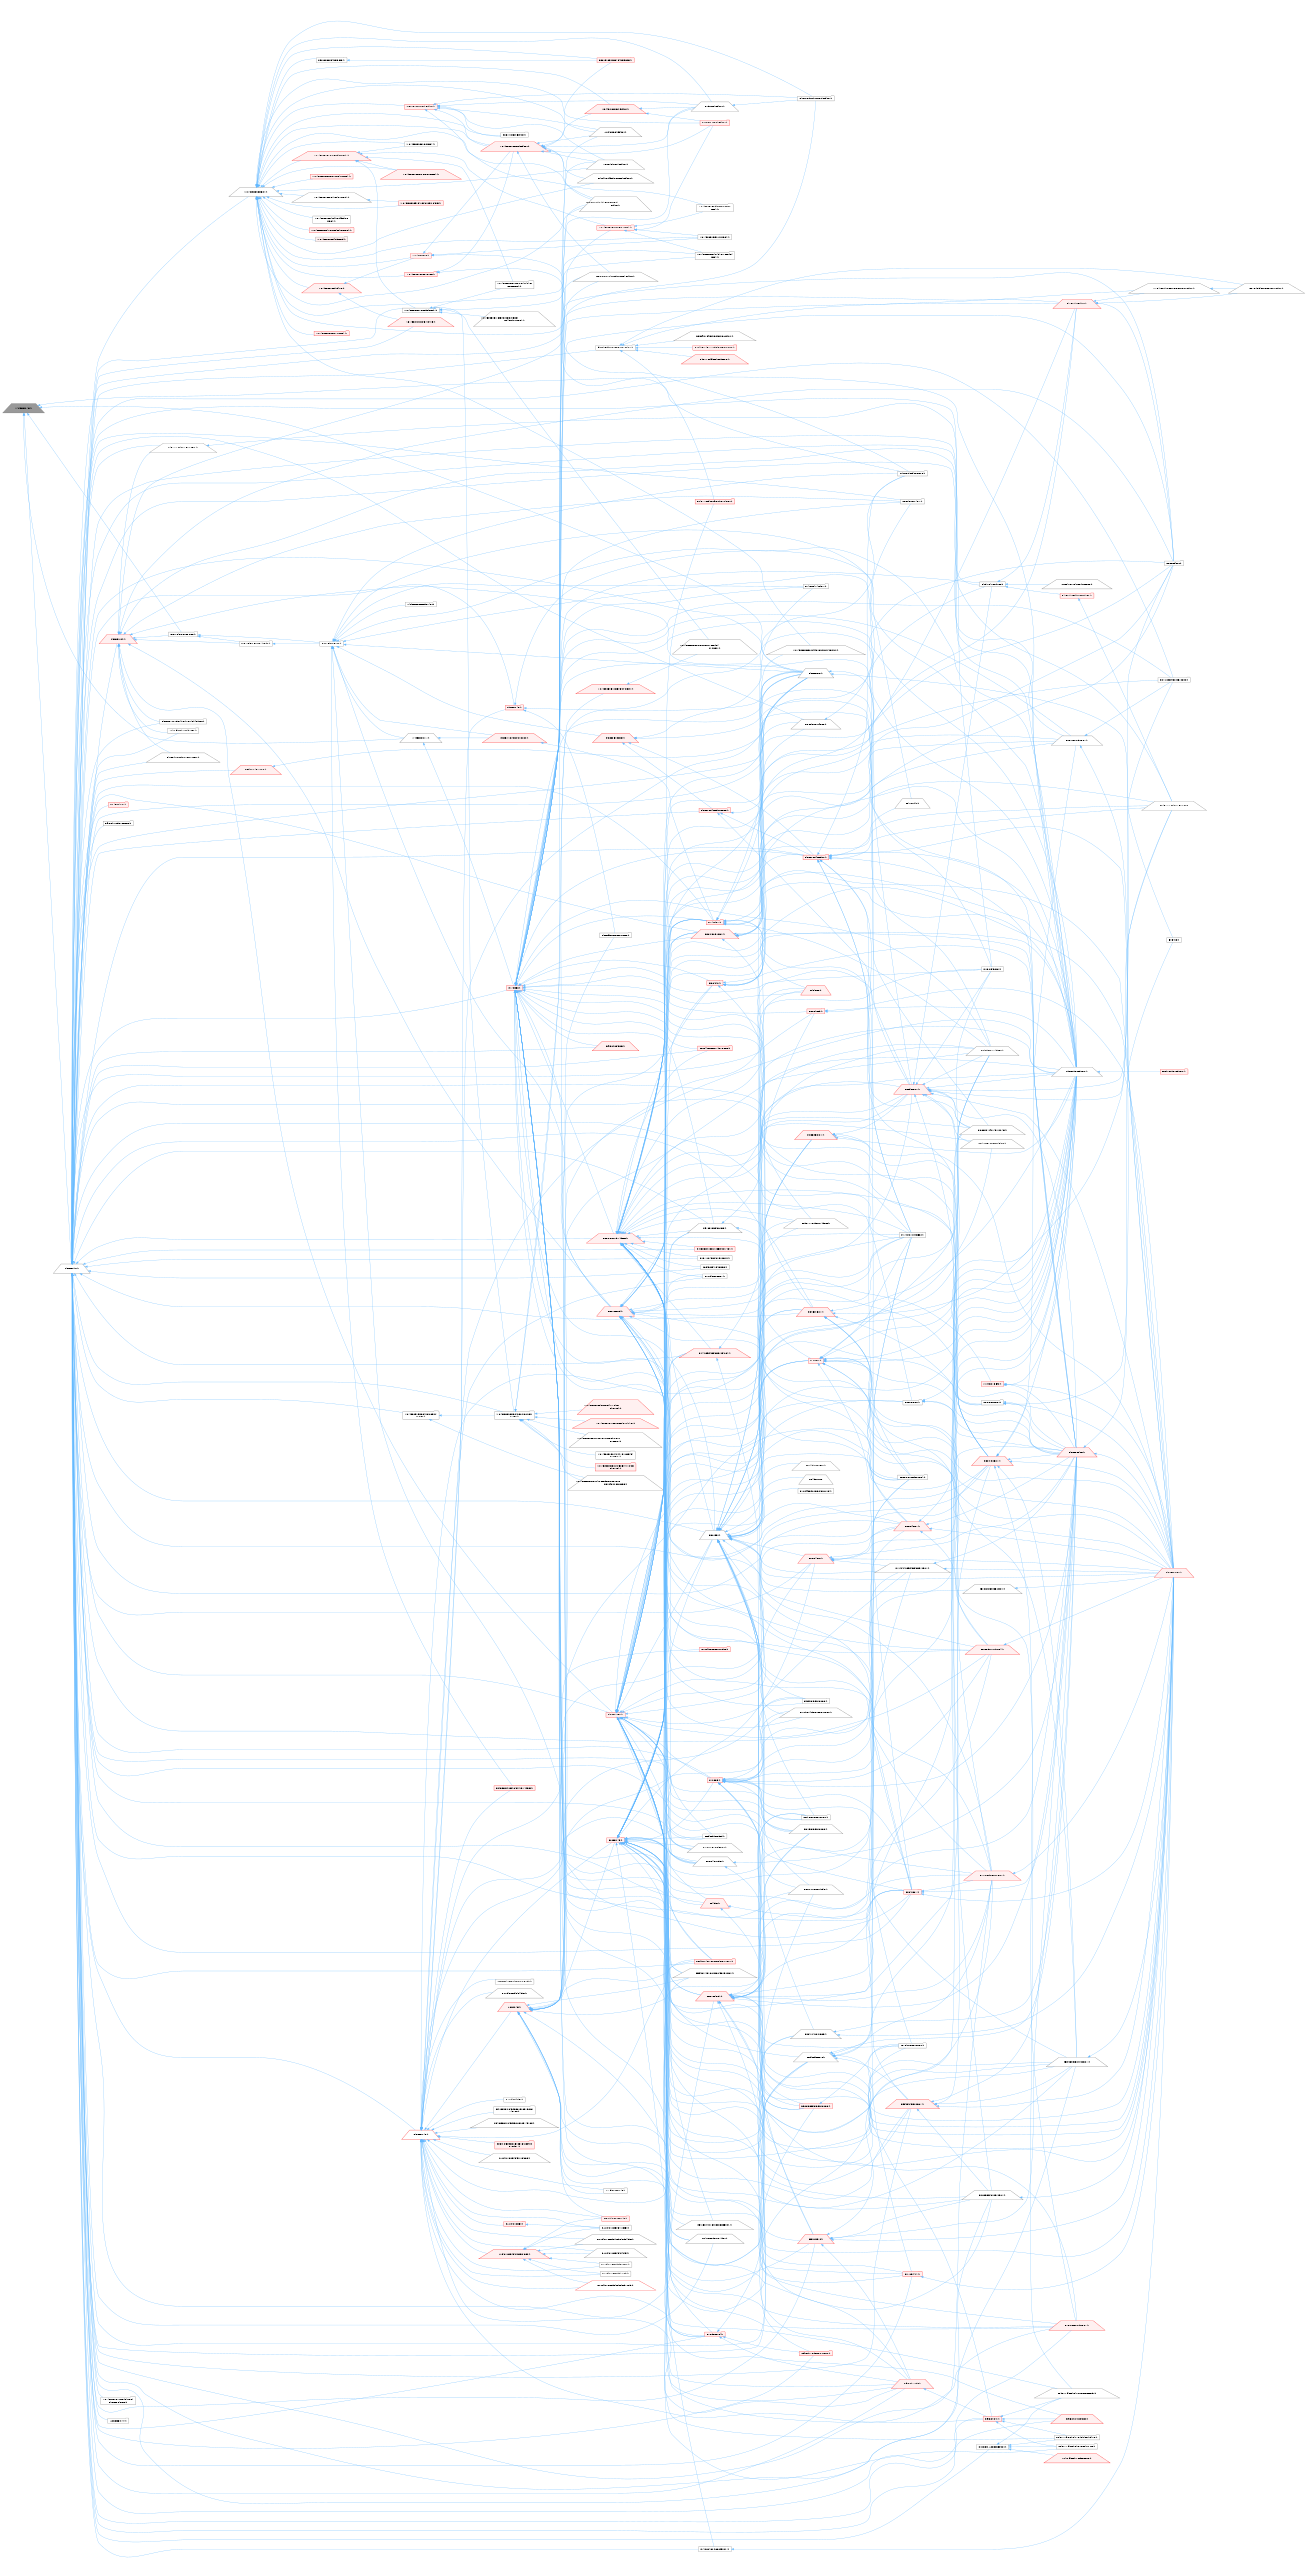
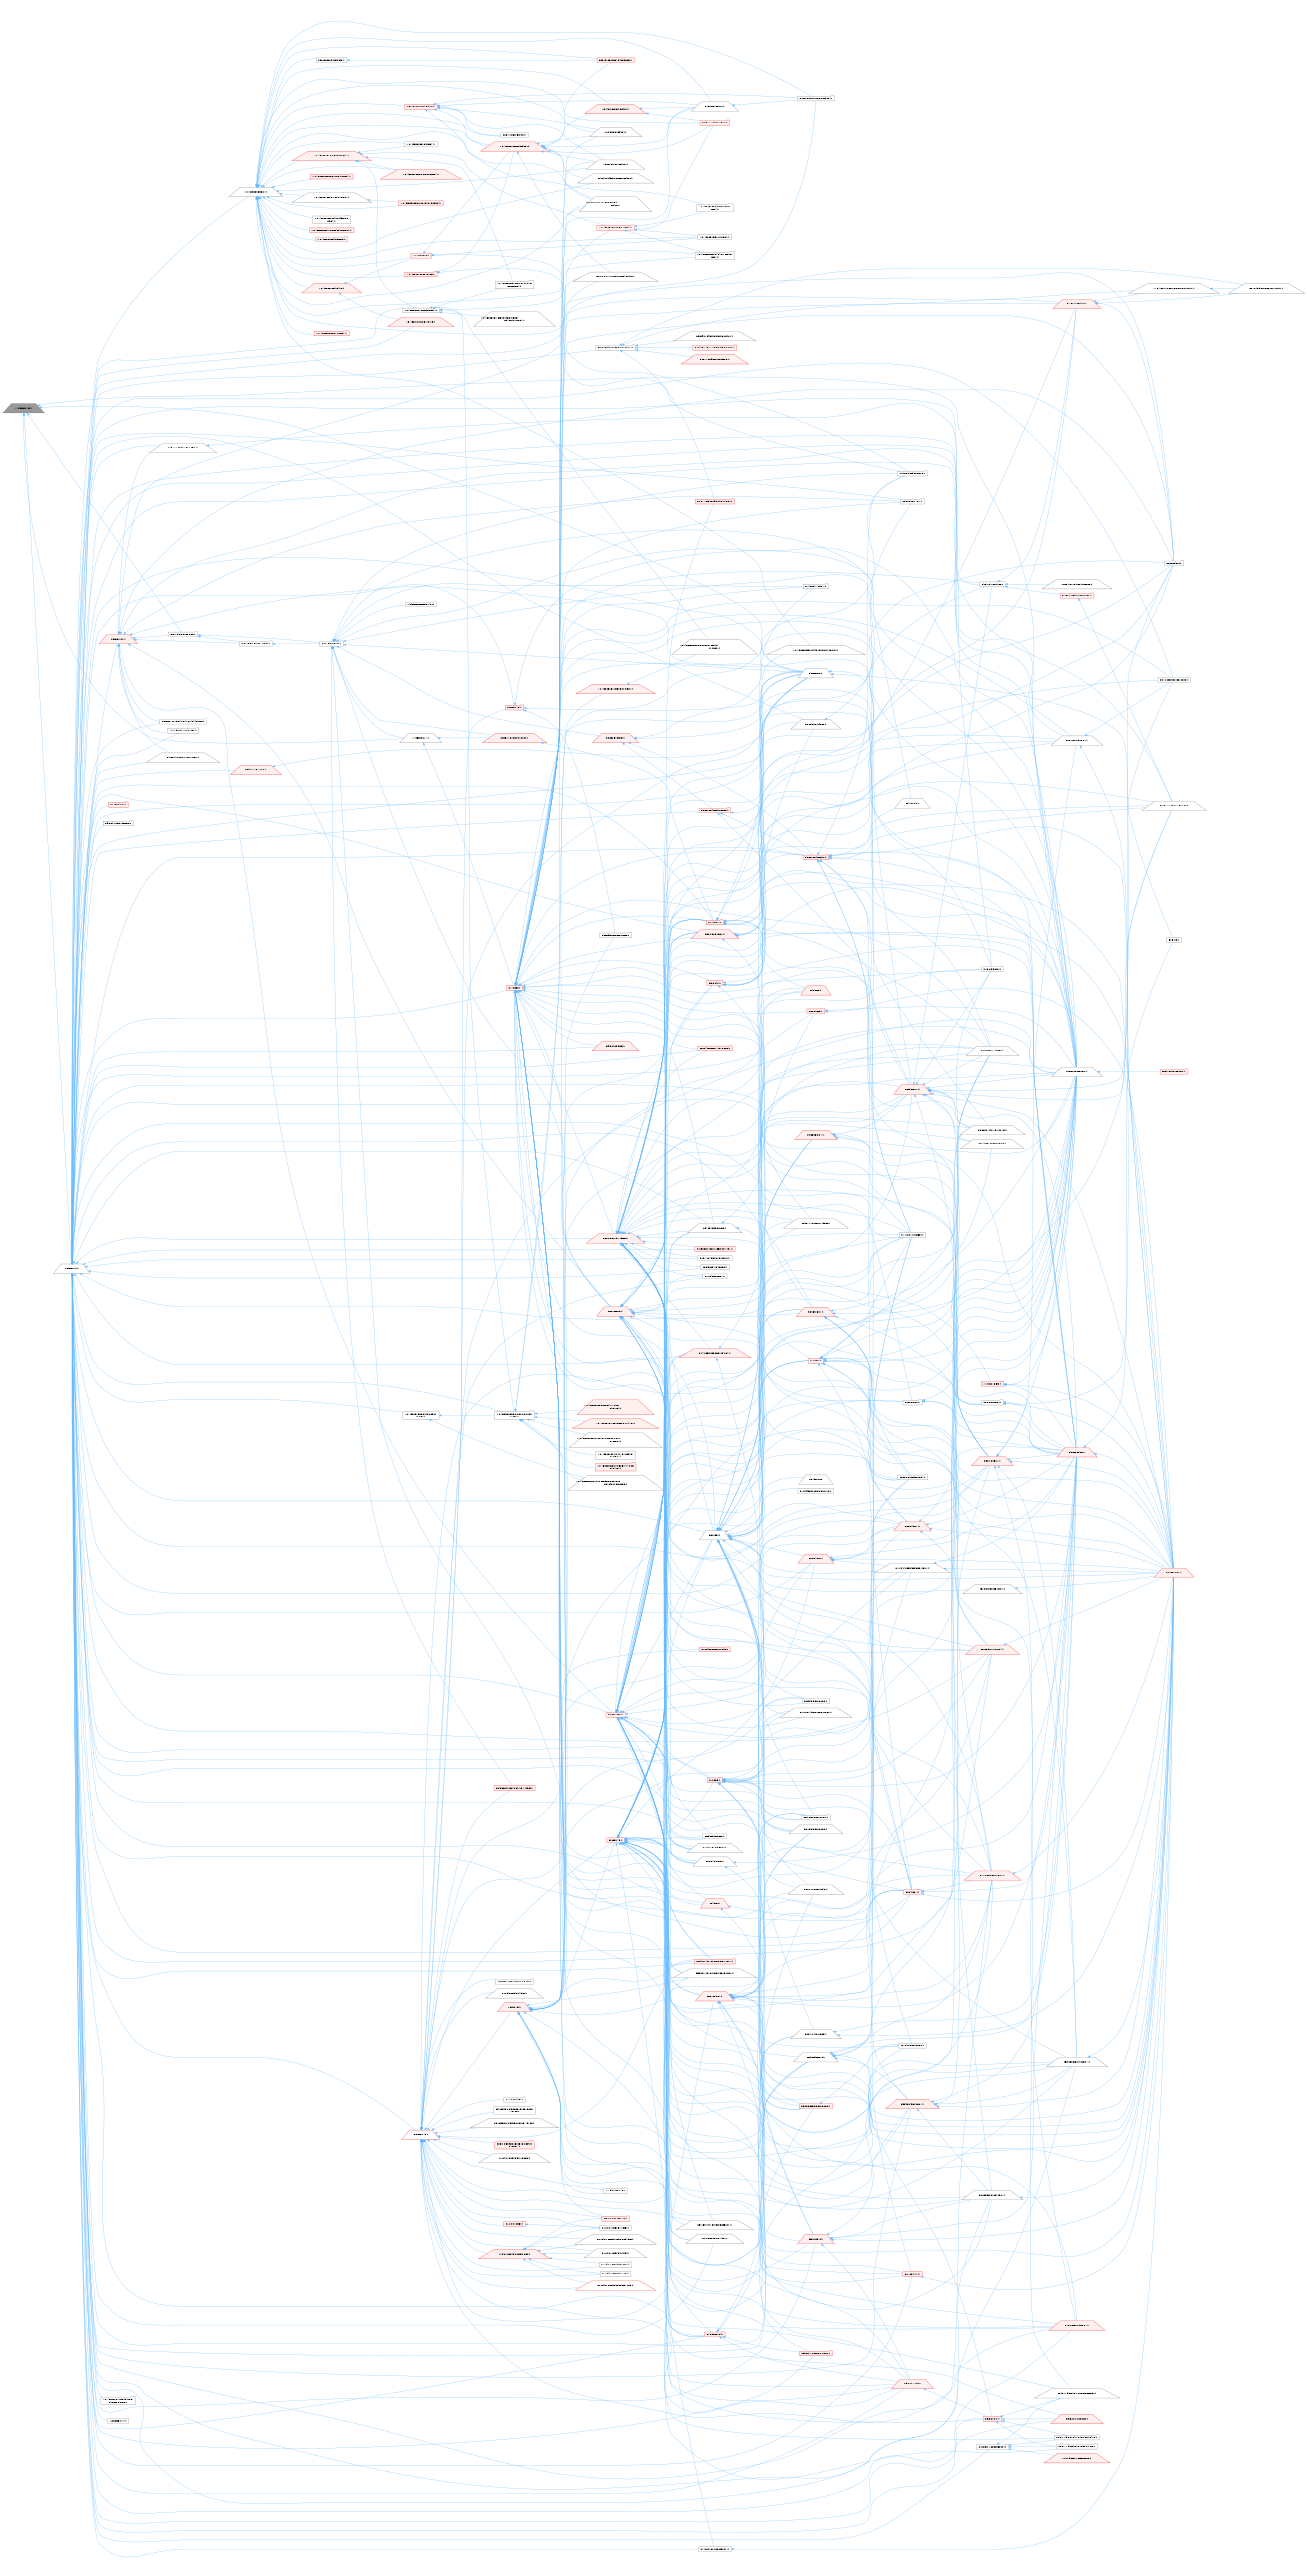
node "PropertyTrackEditor.h": label "PropertyTrackEditor.h" -> "SRigVMActionMenu.h"
node "MovieSceneEvaluationTemplate.h": label "MovieSceneEvaluationTemplate.h" -> "MovieSceneComponentMaterial.h"
edge "SDesignSurface.h" -> "SComboButton.h": now "SDesignSurface.h" -> "SNodePanel.h"
node "SBuildProgress.h": removed
edge "SScrollBorder.h" -> "ISlateStyle.h": now "SBlueprintNamespaceEntry.h" -> "ISlateStyle.h"
edge "SBreadcrumbTrail.h" -> "SlateColor.h": added
